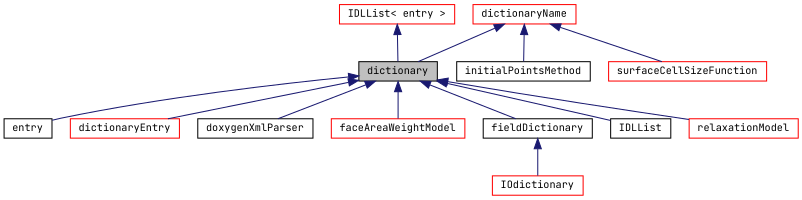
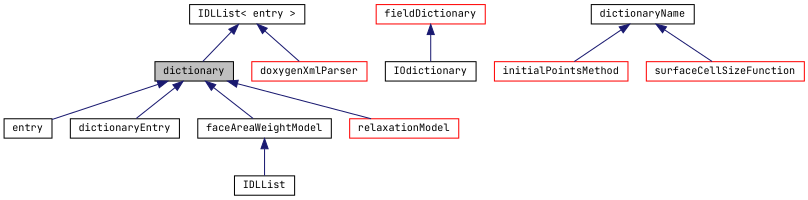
node "IDLList< entry >": color red -> black
node "dictionaryName": color red -> black
edge "dictionary" -> "dictionaryName": removed
node "initialPointsMethod": color black -> red
edge "doxygenXmlParser" -> "dictionary": now "doxygenXmlParser" -> "IDLList< entry >"
edge "fieldDictionary" -> "dictionary": removed
edge "IDLList" -> "dictionary": now "IDLList" -> "faceAreaWeightModel"
node "dictionaryEntry": color red -> black
node "doxygenXmlParser": color black -> red
node "faceAreaWeightModel": color red -> black
node "fieldDictionary": color black -> red
node "IOdictionary": color red -> black
